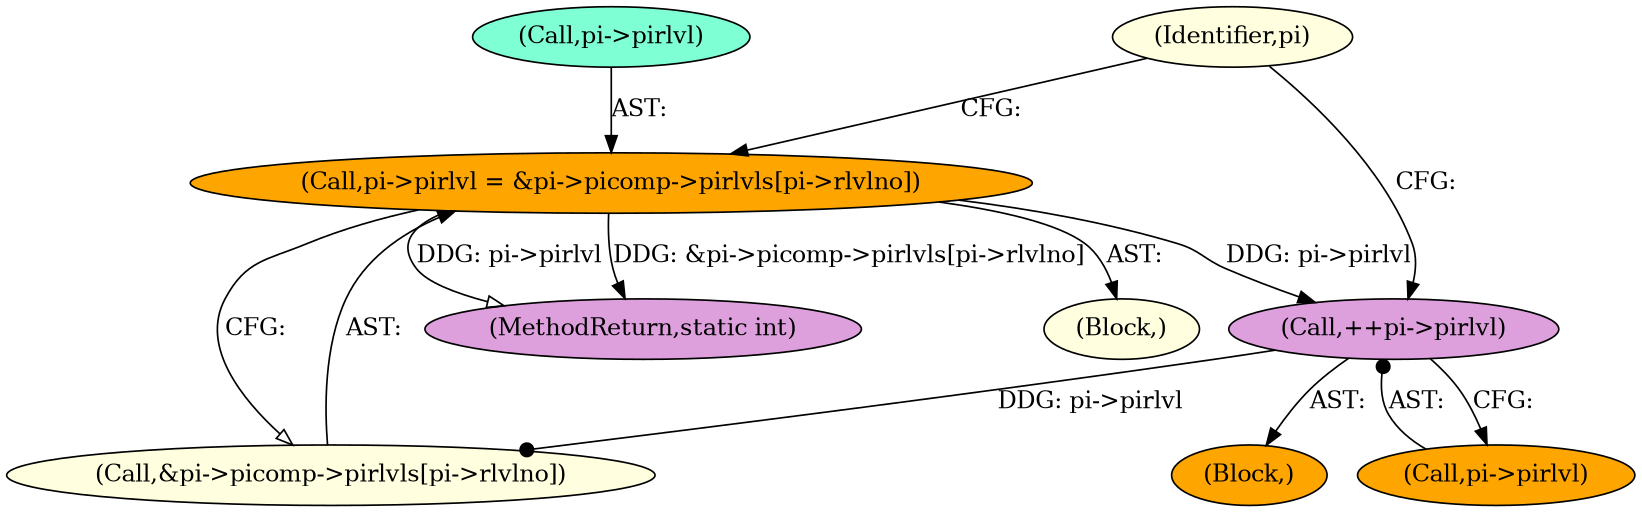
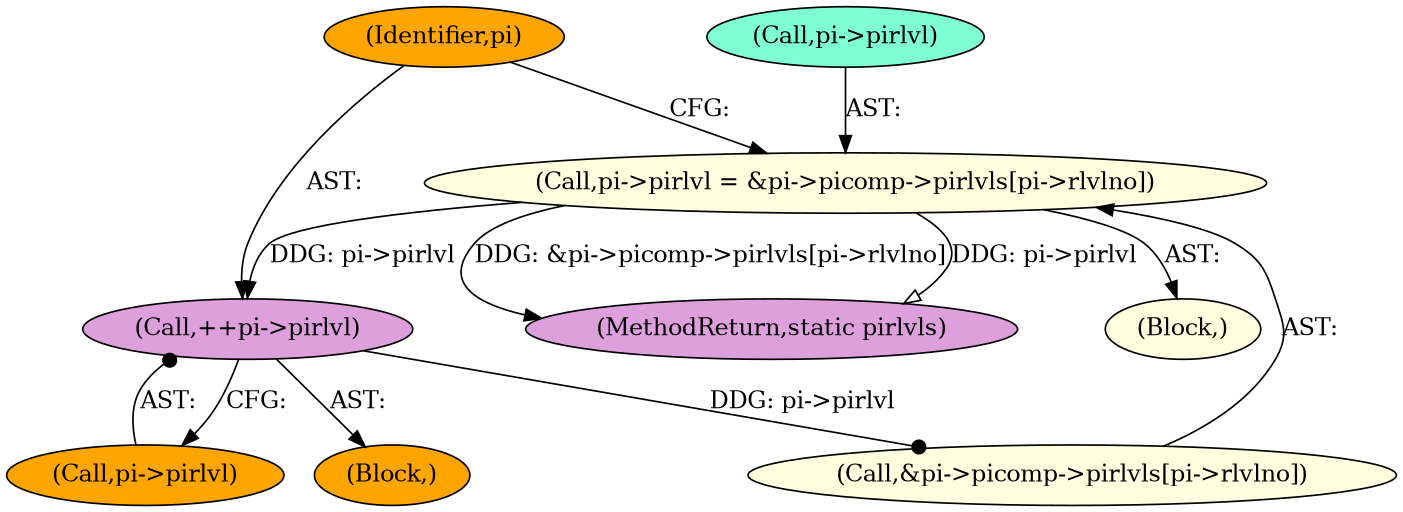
node "(Identifier,pi)": fillcolor lightyellow -> orange
node "(Call,pi->pirlvl = &pi->picomp->pirlvls[pi->rlvlno])": fillcolor orange -> lightyellow
edge "(Identifier,pi)" -> "(Call,++pi->pirlvl)": label "CFG: " -> "AST: "
edge "(Call,pi->pirlvl = &pi->picomp->pirlvls[pi->rlvlno])" -> "(Call,&pi->picomp->pirlvls[pi->rlvlno])": removed, label "CFG:"
node "(MethodReturn,static int)": label "(MethodReturn,static int)" -> "(MethodReturn,static pirlvls)"
